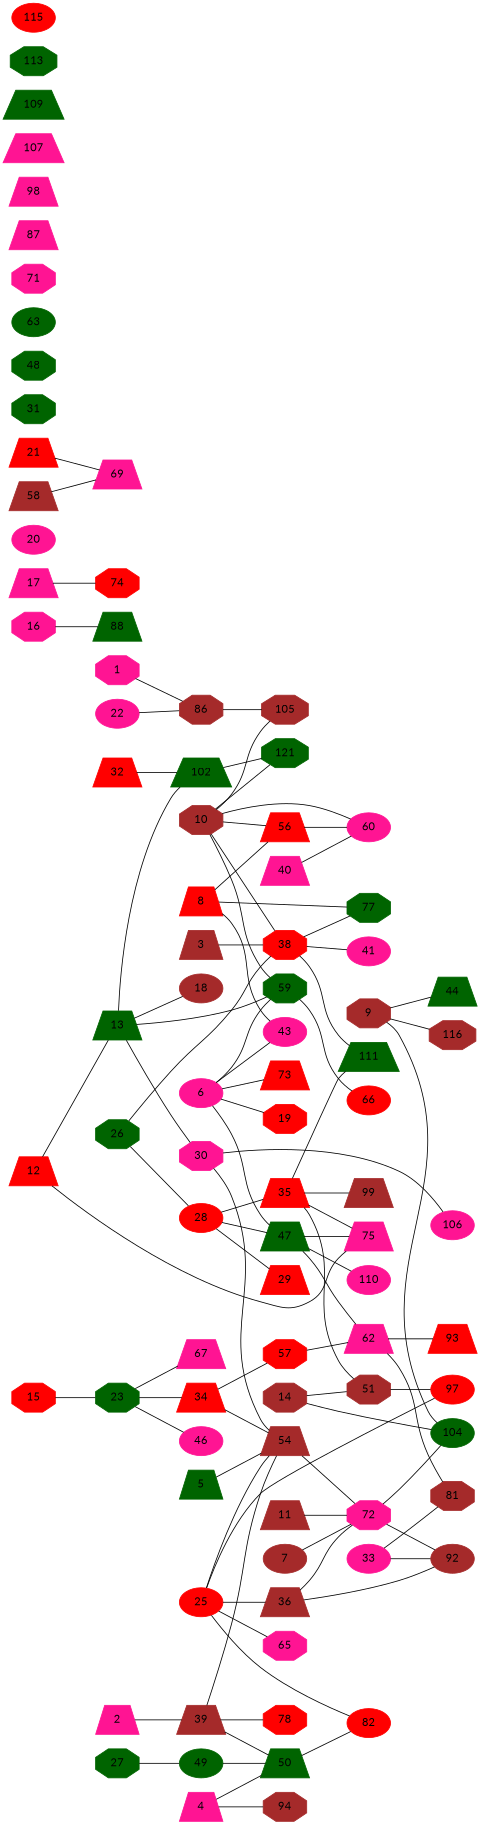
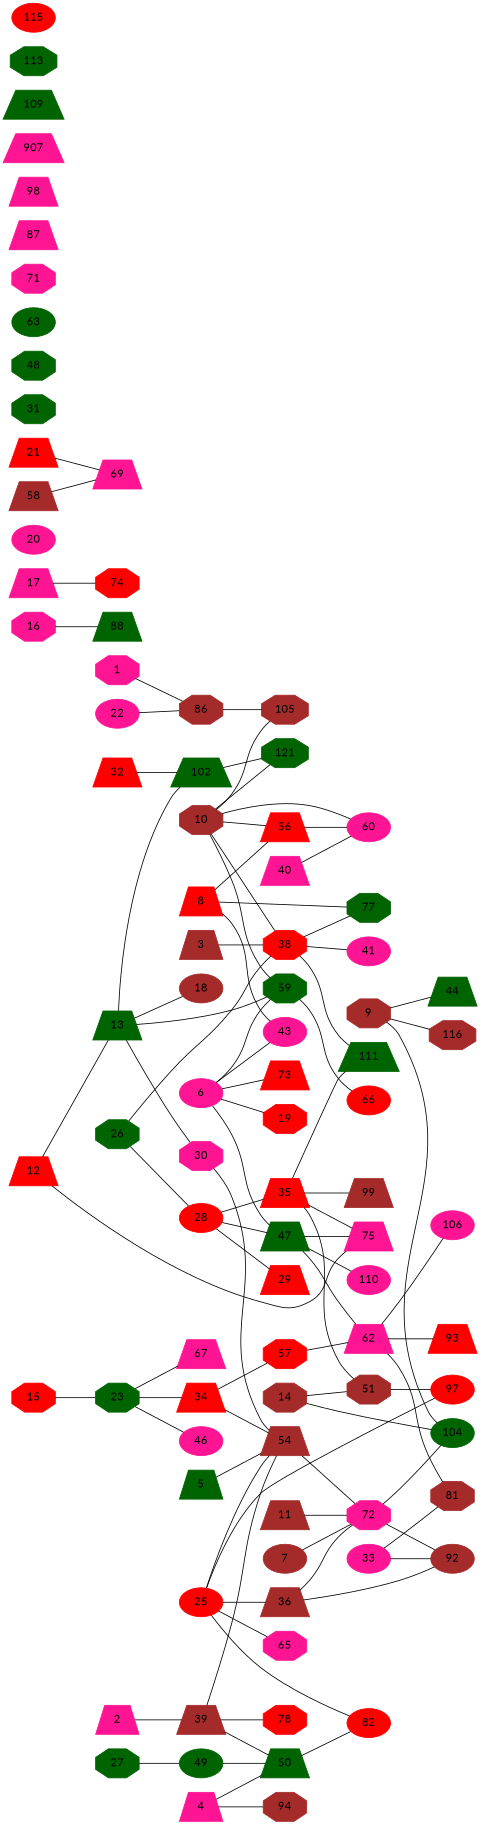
node "107": label "107" -> "907"
edge "30" -- "106": now "62" -- "106"
